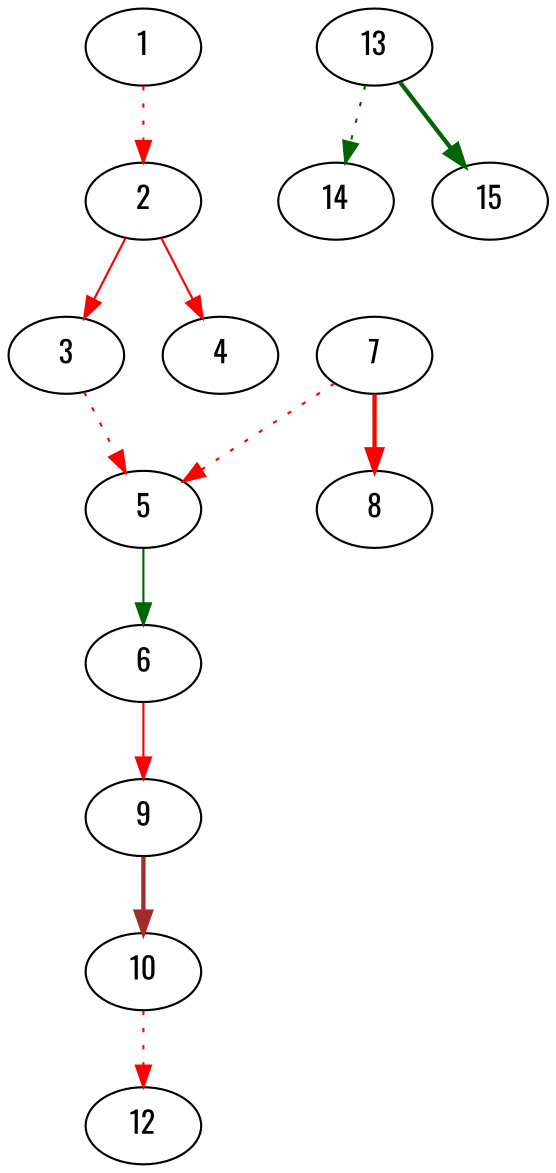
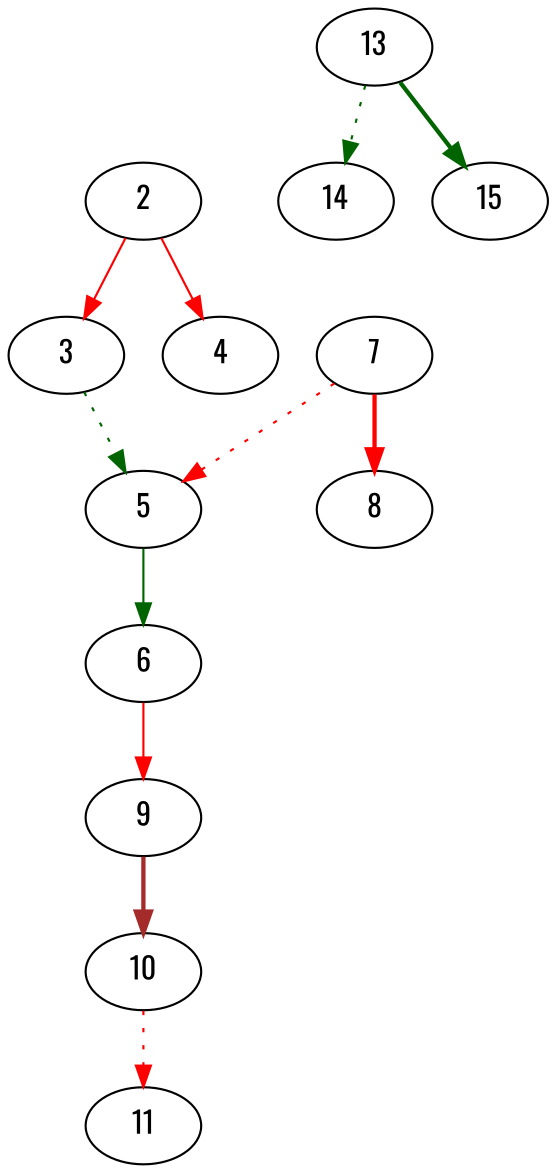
node "1": removed
edge "3" -> "5": color red -> darkgreen
node "12": label "12" -> "11"
